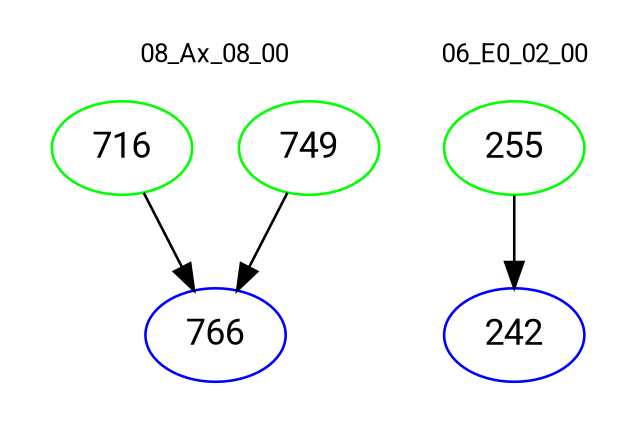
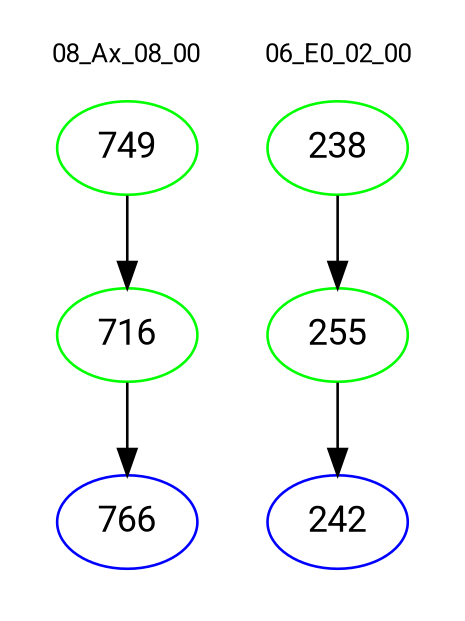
node "238": added
edge "749" -> "766": now "749" -> "716"
